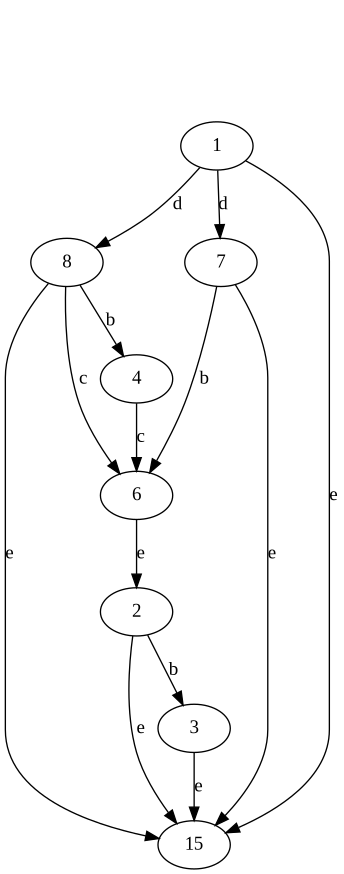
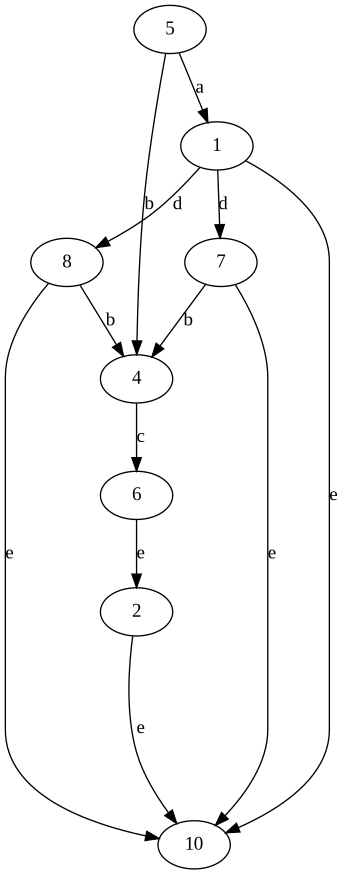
node "5": added
edge "7" -> "6": now "7" -> "4"
edge "8" -> "6": removed, label "c"
node "3": removed
node "15": label "15" -> "10"
